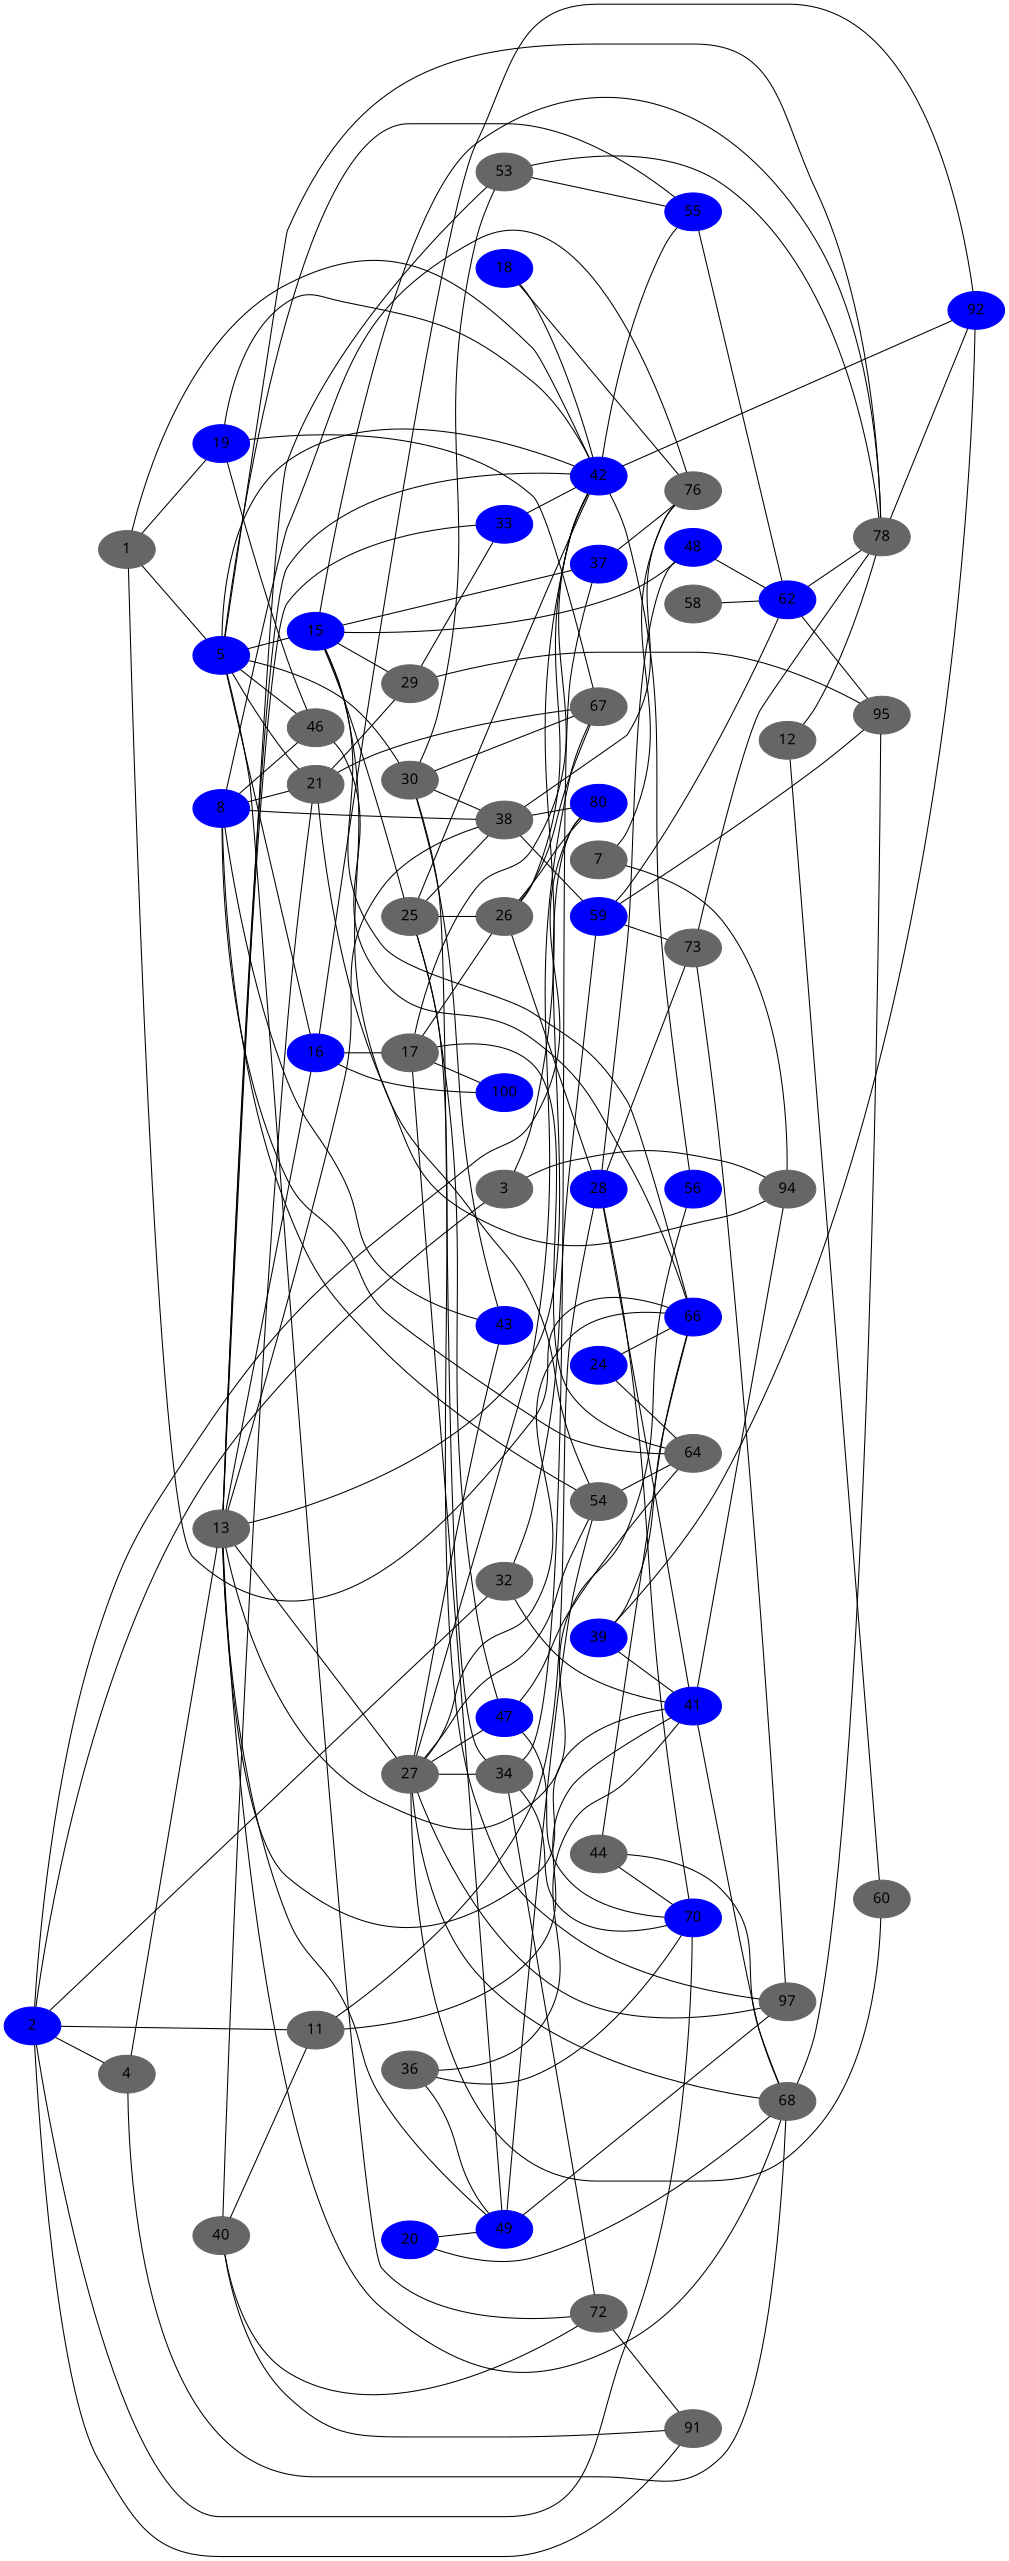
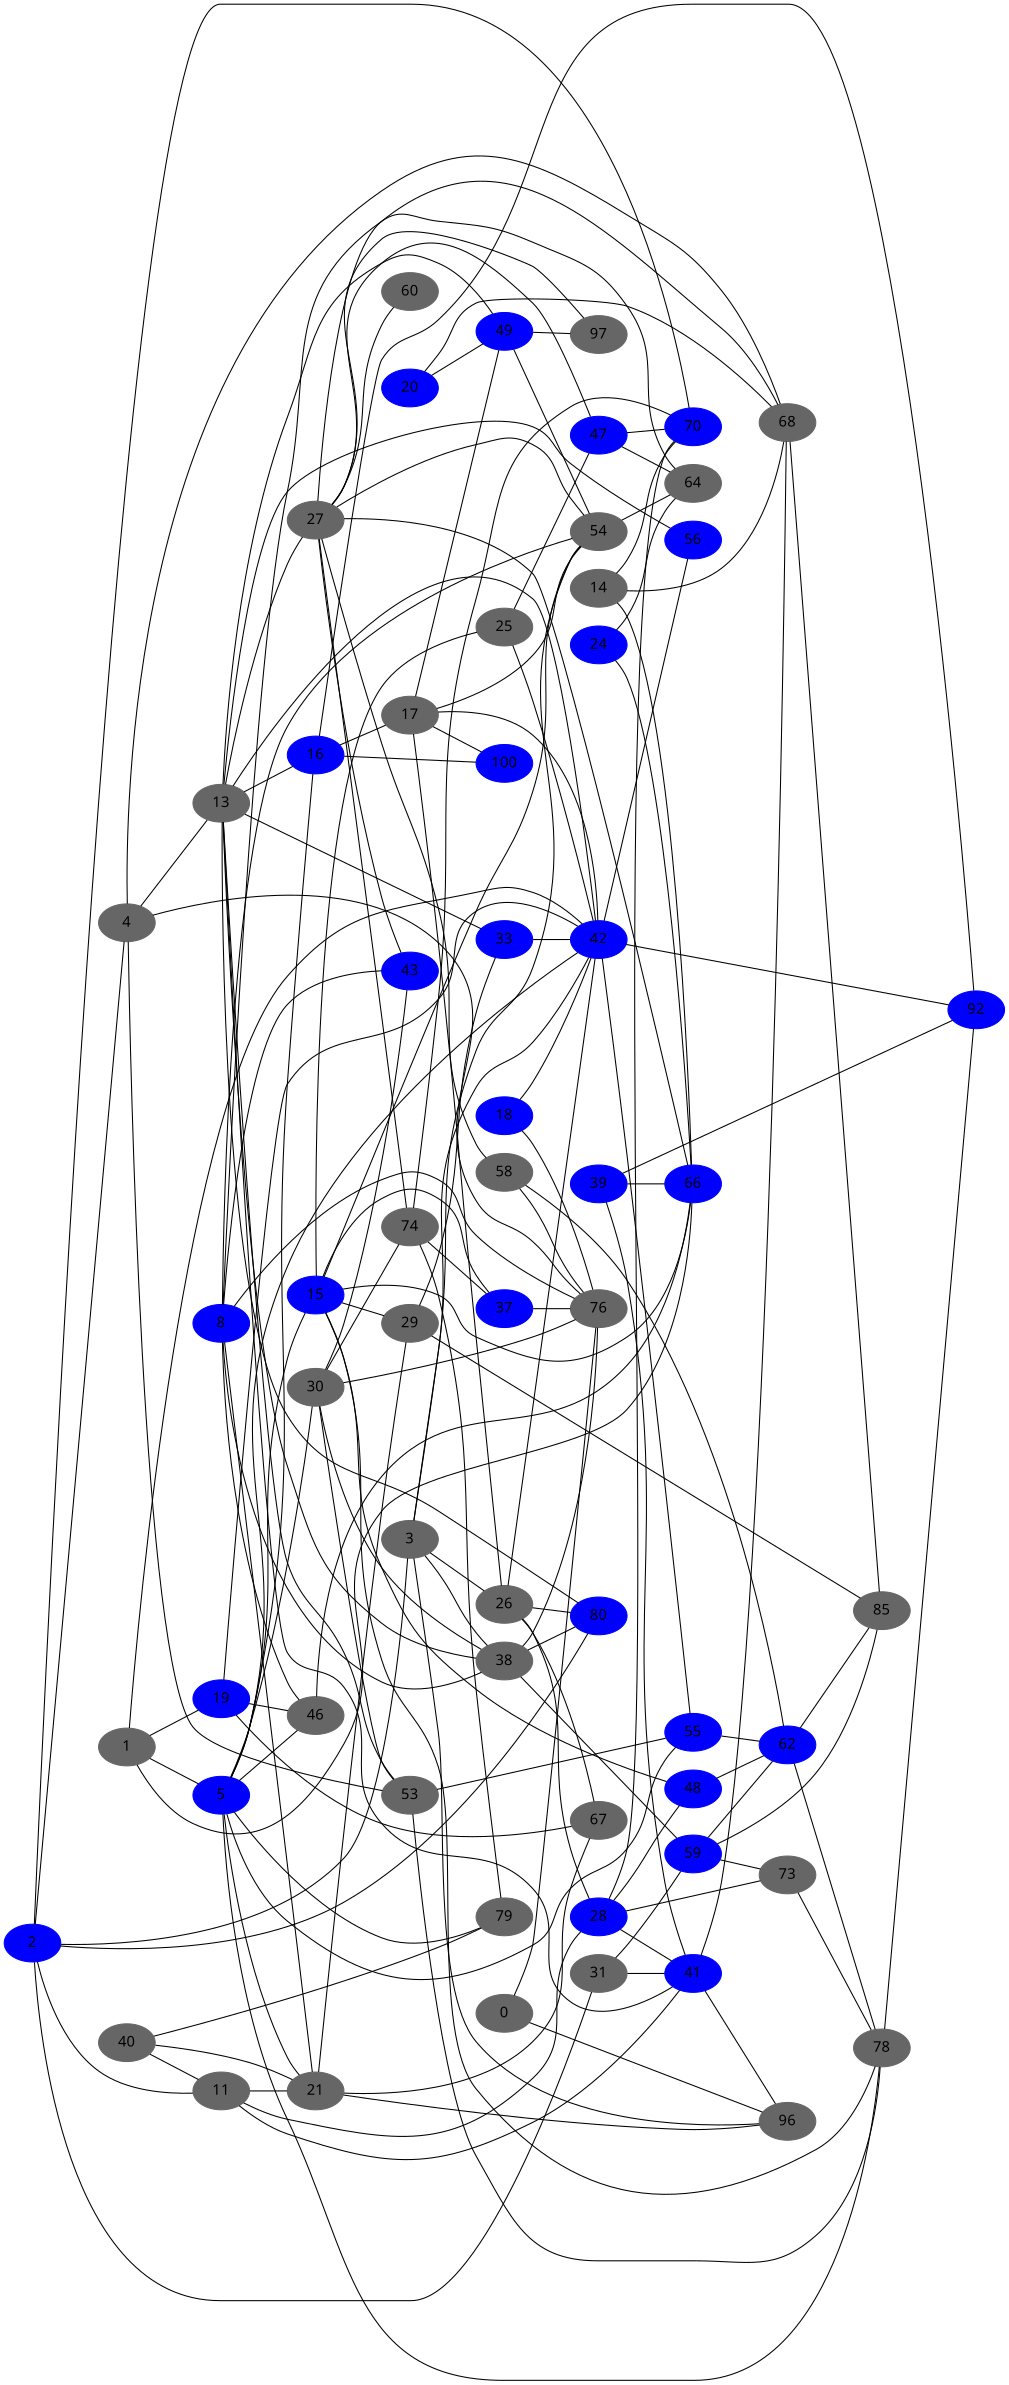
node "95": label "95" -> "85"
node "12": removed
edge "67" -- "30": now "76" -- "30"
node "7": label "7" -> "0"
edge "38" -- "25": now "38" -- "3"
edge "25" -- "26": now "3" -- "26"
edge "4" -- "76": added
edge "54" -- "3": added
node "94": label "94" -> "96"
edge "17" -- "64": now "17" -- "54"
edge "58" -- "76": added
edge "67" -- "27": now "58" -- "27"
edge "4" -- "53": added
edge "73" -- "97": removed
edge "25" -- "97": removed
node "32": label "32" -> "31"
node "34": label "34" -> "74"
node "44": label "44" -> "14"
node "36": removed
edge "11" -- "21": added
edge "13" -- "68": removed
node "72": label "72" -> "79"
node "91": removed
